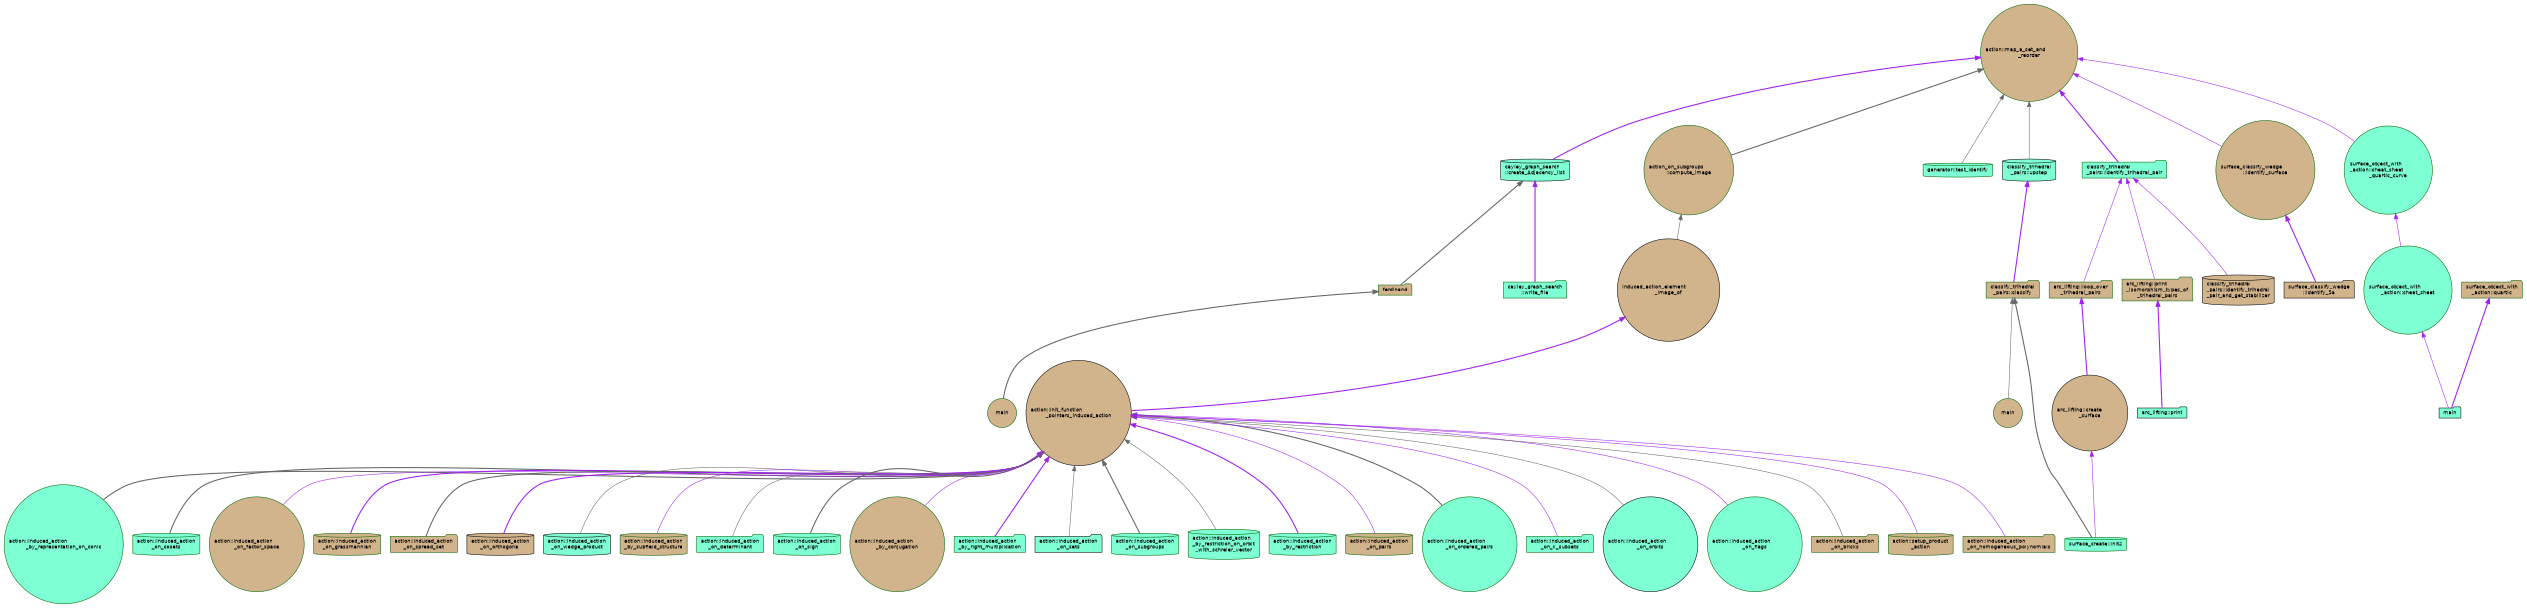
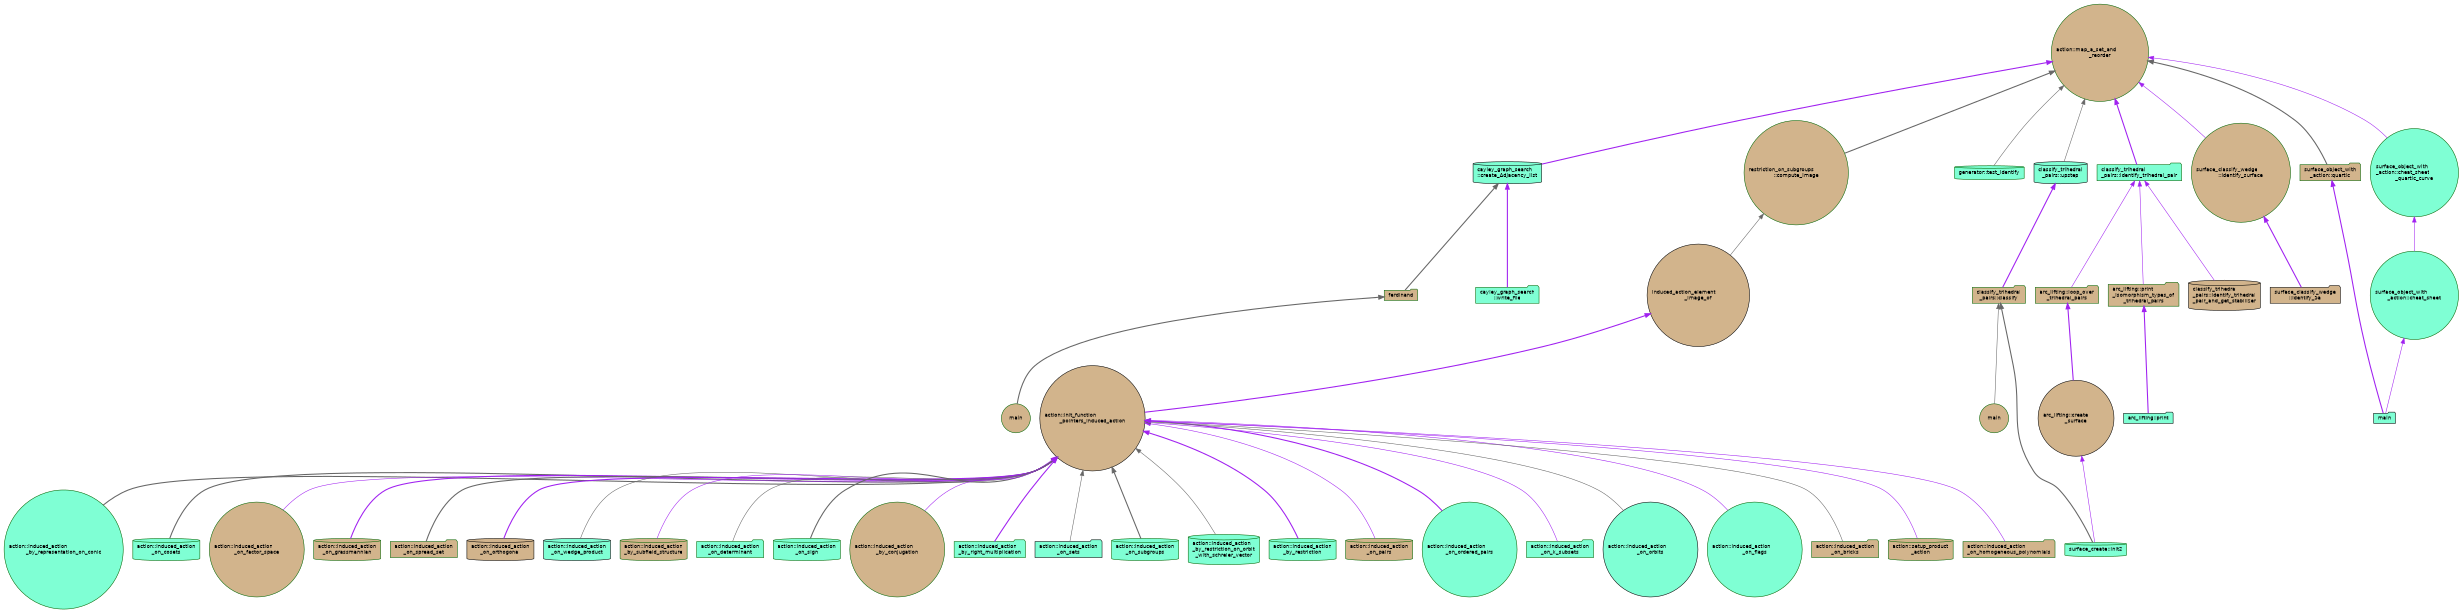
edge "surface_object_with _action::quartic" -> "action::map_a_set_and _reorder": added
node "action_on_subgroups ::compute_image": label "action_on_subgroups ::compute_image" -> "restriction_on_subgroups ::compute_image"
edge "action::induced_action _on_ordered_pairs" -> "action::init_function _pointers_induced_action": color gray40 -> purple
